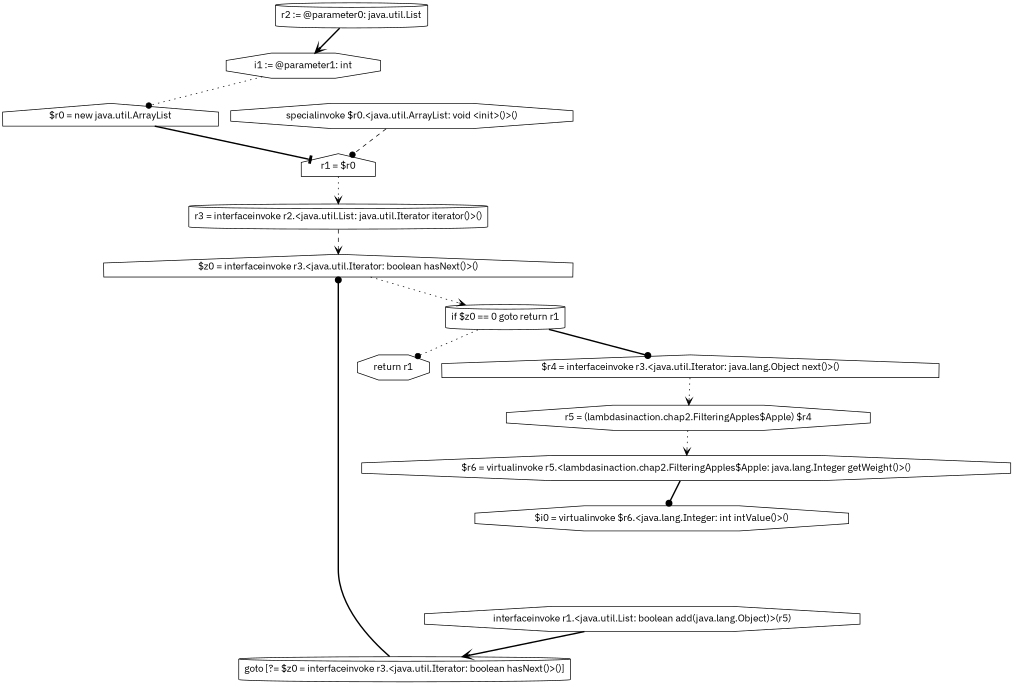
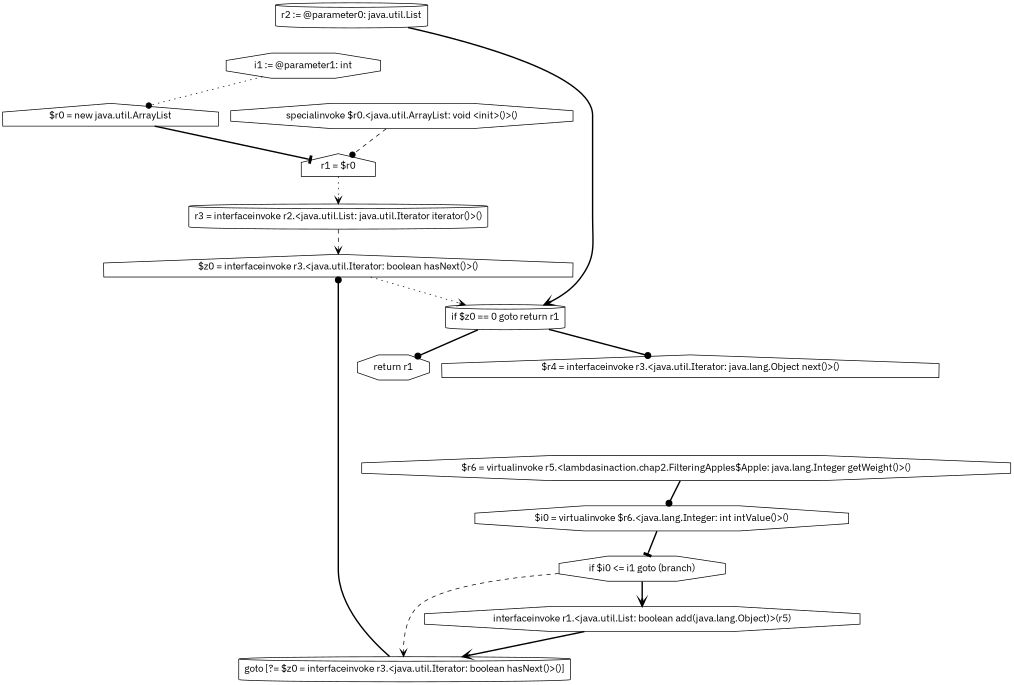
edge "r2 := @parameter0: java.util.List" -> "i1 := @parameter1: int": now "r2 := @parameter0: java.util.List" -> "if $z0 == 0 goto return r1"
edge "if $z0 == 0 goto return r1" -> "return r1": style dotted -> bold
node "r5 = (lambdasinaction.chap2.FilteringApples$Apple) $r4": removed
node "if $i0 <= i1 goto (branch)": added
